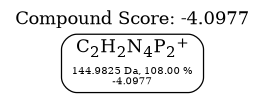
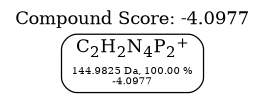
node "C": text "144.9825 Da, 108.00 %" -> "144.9825 Da, 100.00 %"
